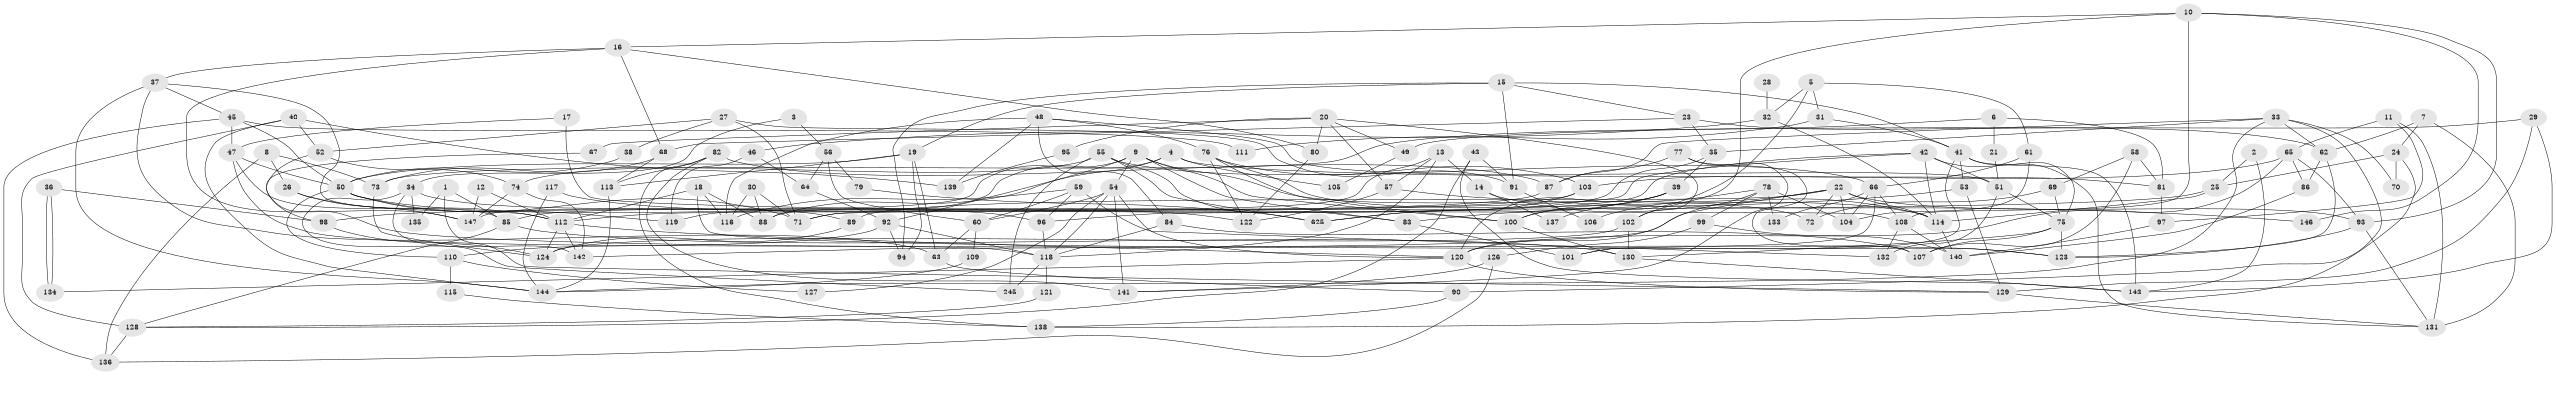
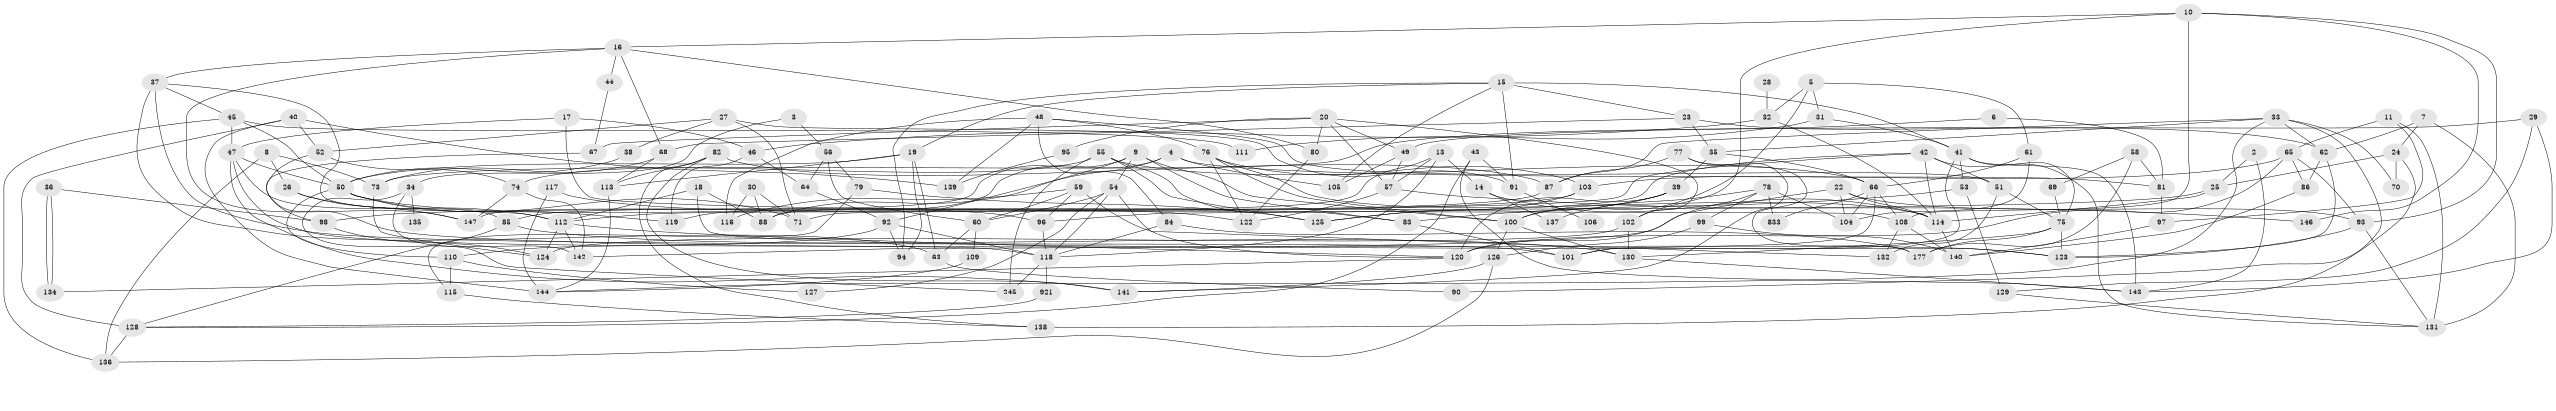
node "44": added
edge "17" -- "46": added
edge "15" -- "105": added
node "21": removed
edge "49" -- "57": added
node "1": removed
node "12": removed
edge "22" -- "106": removed
edge "18" -- "116": removed
edge "35" -- "71": now "35" -- "66"
node "89": removed
node "625": label "625" -> "125"
node "133": label "133" -> "833"
node "72": removed
edge "54" -- "141": now "47" -- "141"
edge "79" -- "115": added
edge "100" -- "126": added
node "107": label "107" -> "177"
edge "37" -- "144": now "37" -- "101"
edge "120" -- "129": removed
node "121": label "121" -> "921"
edge "90" -- "138": removed
